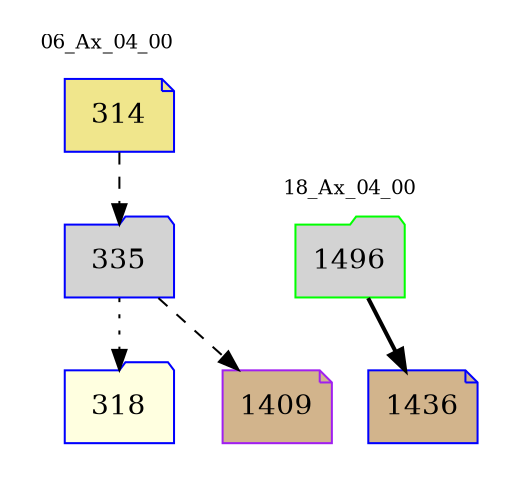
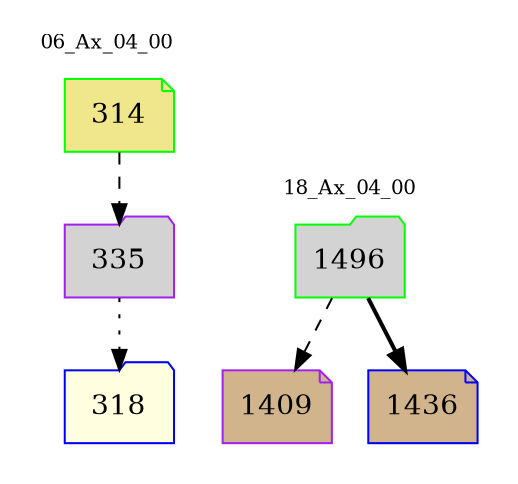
node "314": color blue -> green
node "335": color blue -> purple
edge "335" -> "1409": now "1496" -> "1409"
